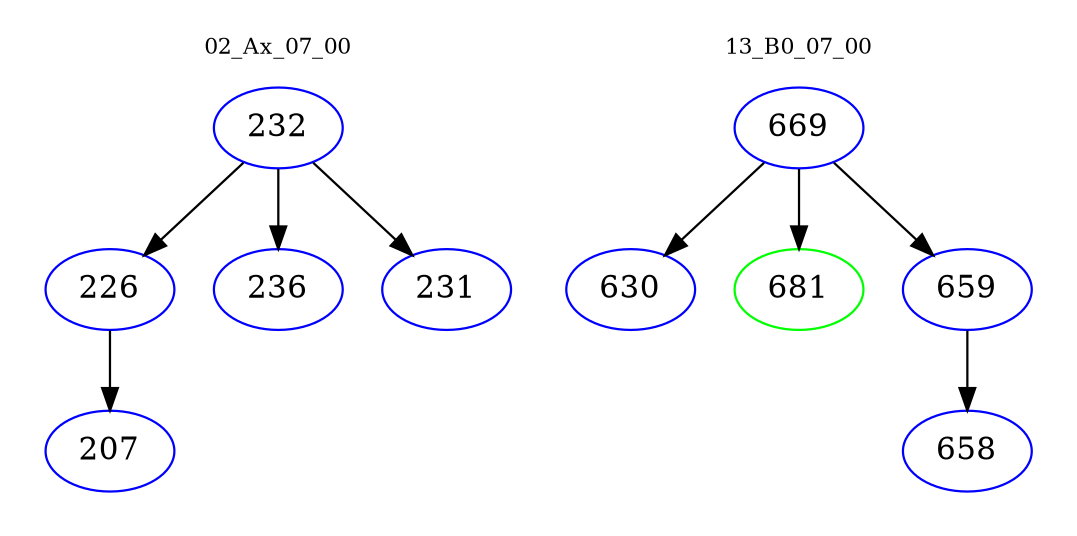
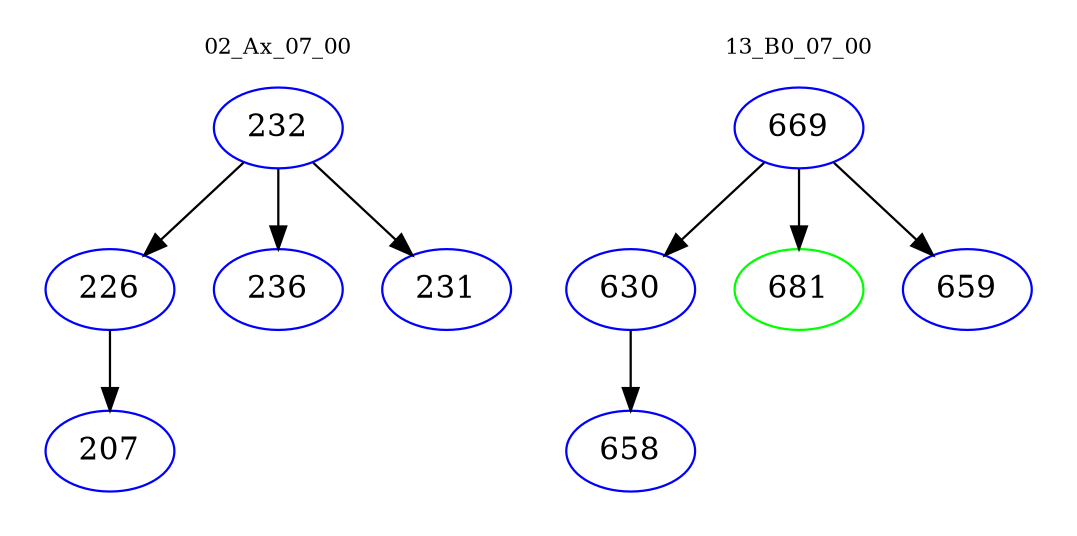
edge "659" -> "658": now "630" -> "658"
